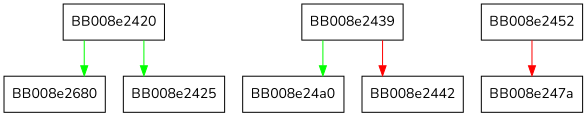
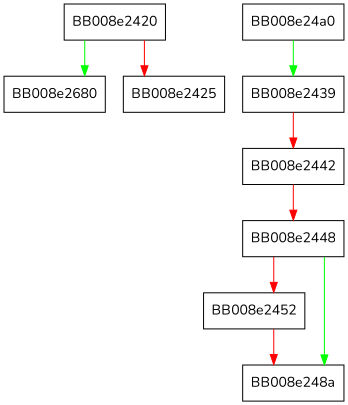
edge "BB008e2420" -> "BB008e2425": color green -> red
edge "BB008e2439" -> "BB008e24a0": reversed
node "BB008e247a": label "BB008e247a" -> "BB008e248a"
node "BB008e2448": added
